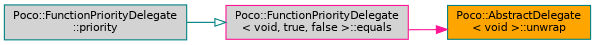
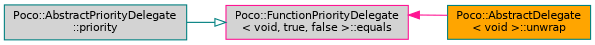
node "Poco::FunctionPriorityDelegate ::priority": label "Poco::FunctionPriorityDelegate ::priority" -> "Poco::AbstractPriorityDelegate ::priority"
edge "Poco::FunctionPriorityDelegate < void, true, false >::equals" -> "Poco::AbstractDelegate < void >::unwrap": reversed
